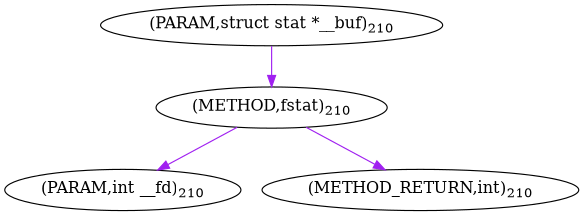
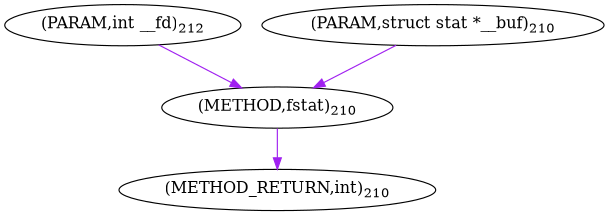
edge "(METHOD,fstat)" -> "(PARAM,int __fd)": reversed
node "(PARAM,int __fd)": text "210" -> "212"
